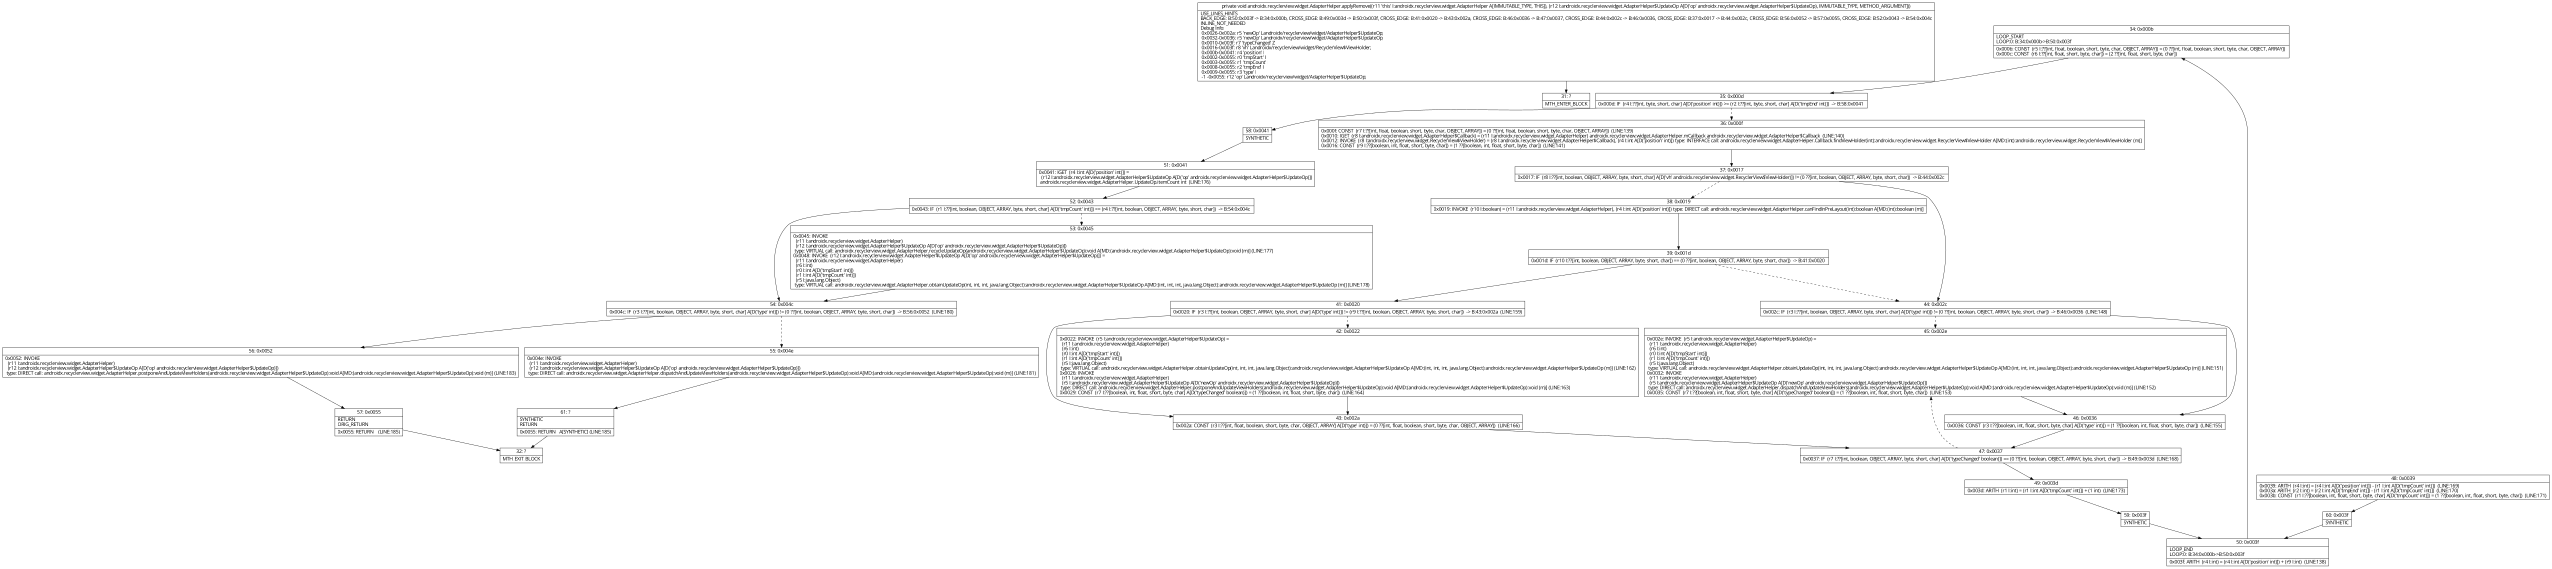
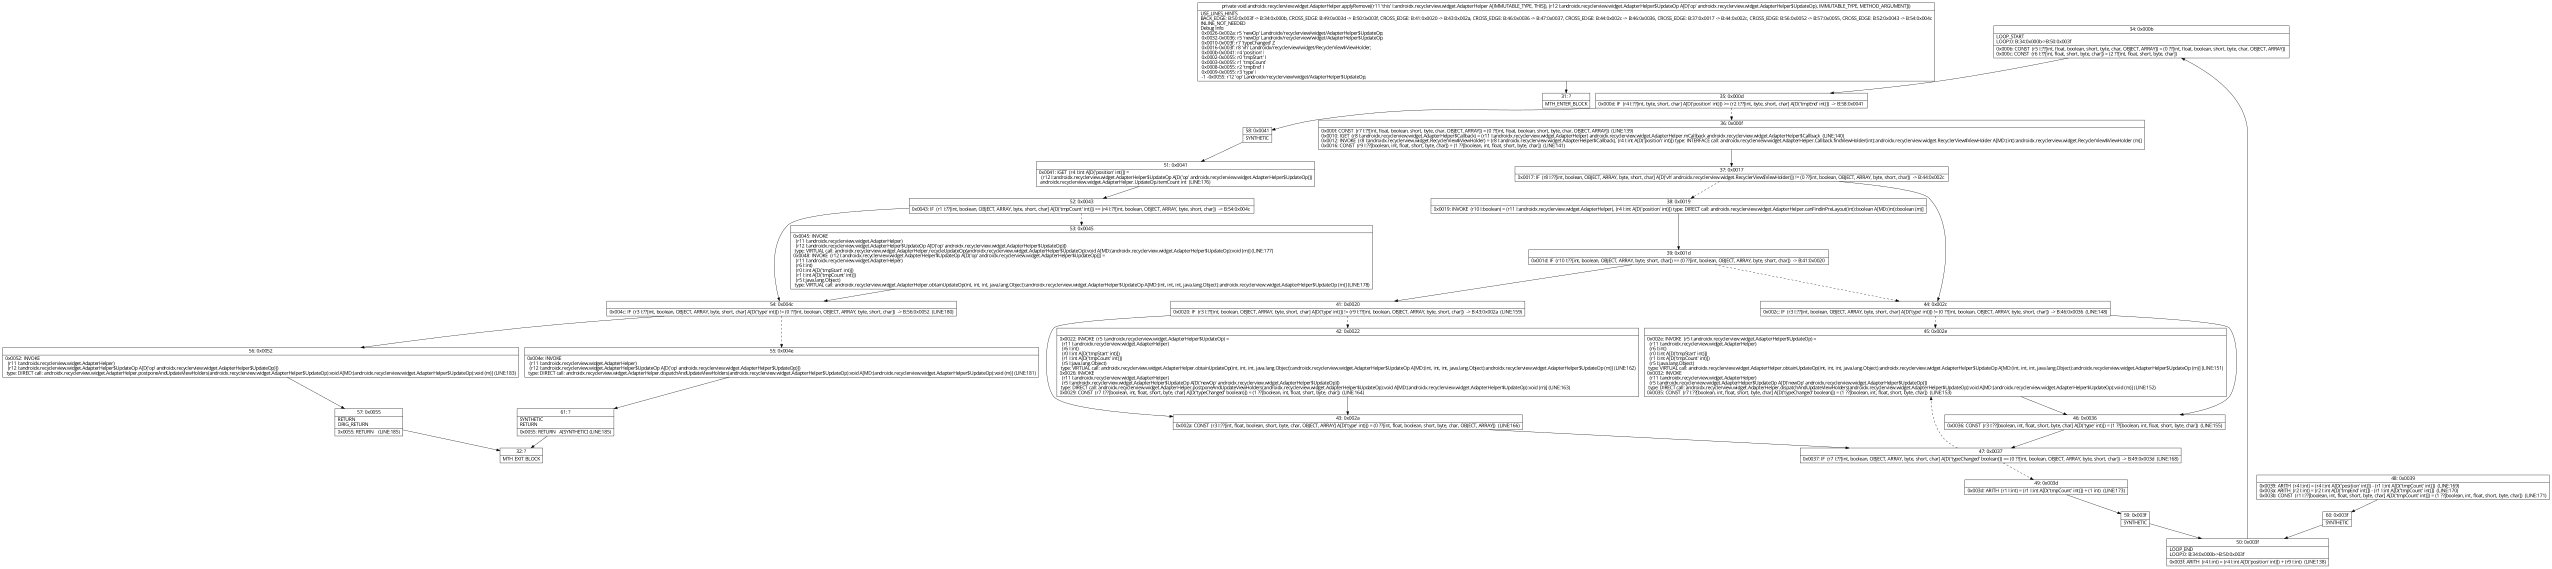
edge "47: 0x0037" -> "49: 0x003d": style solid -> dashed
